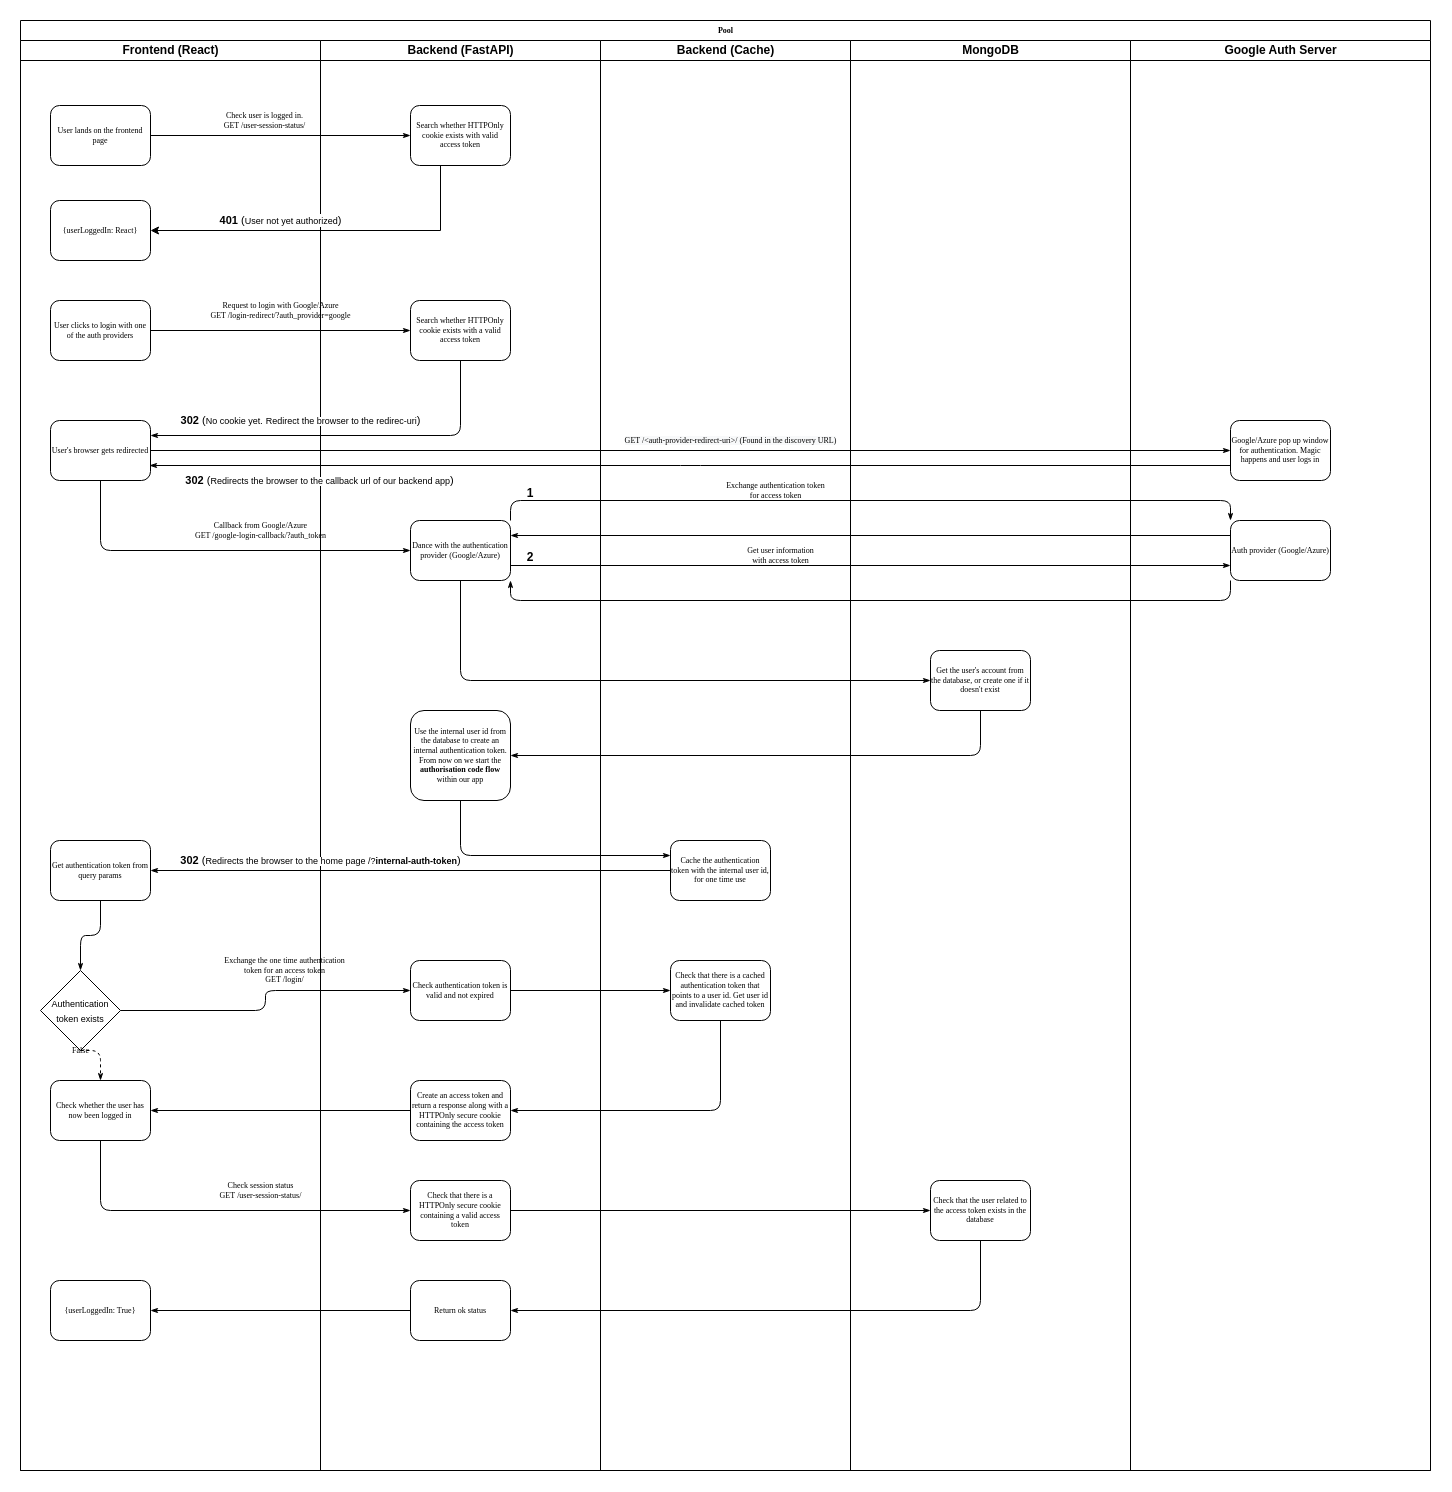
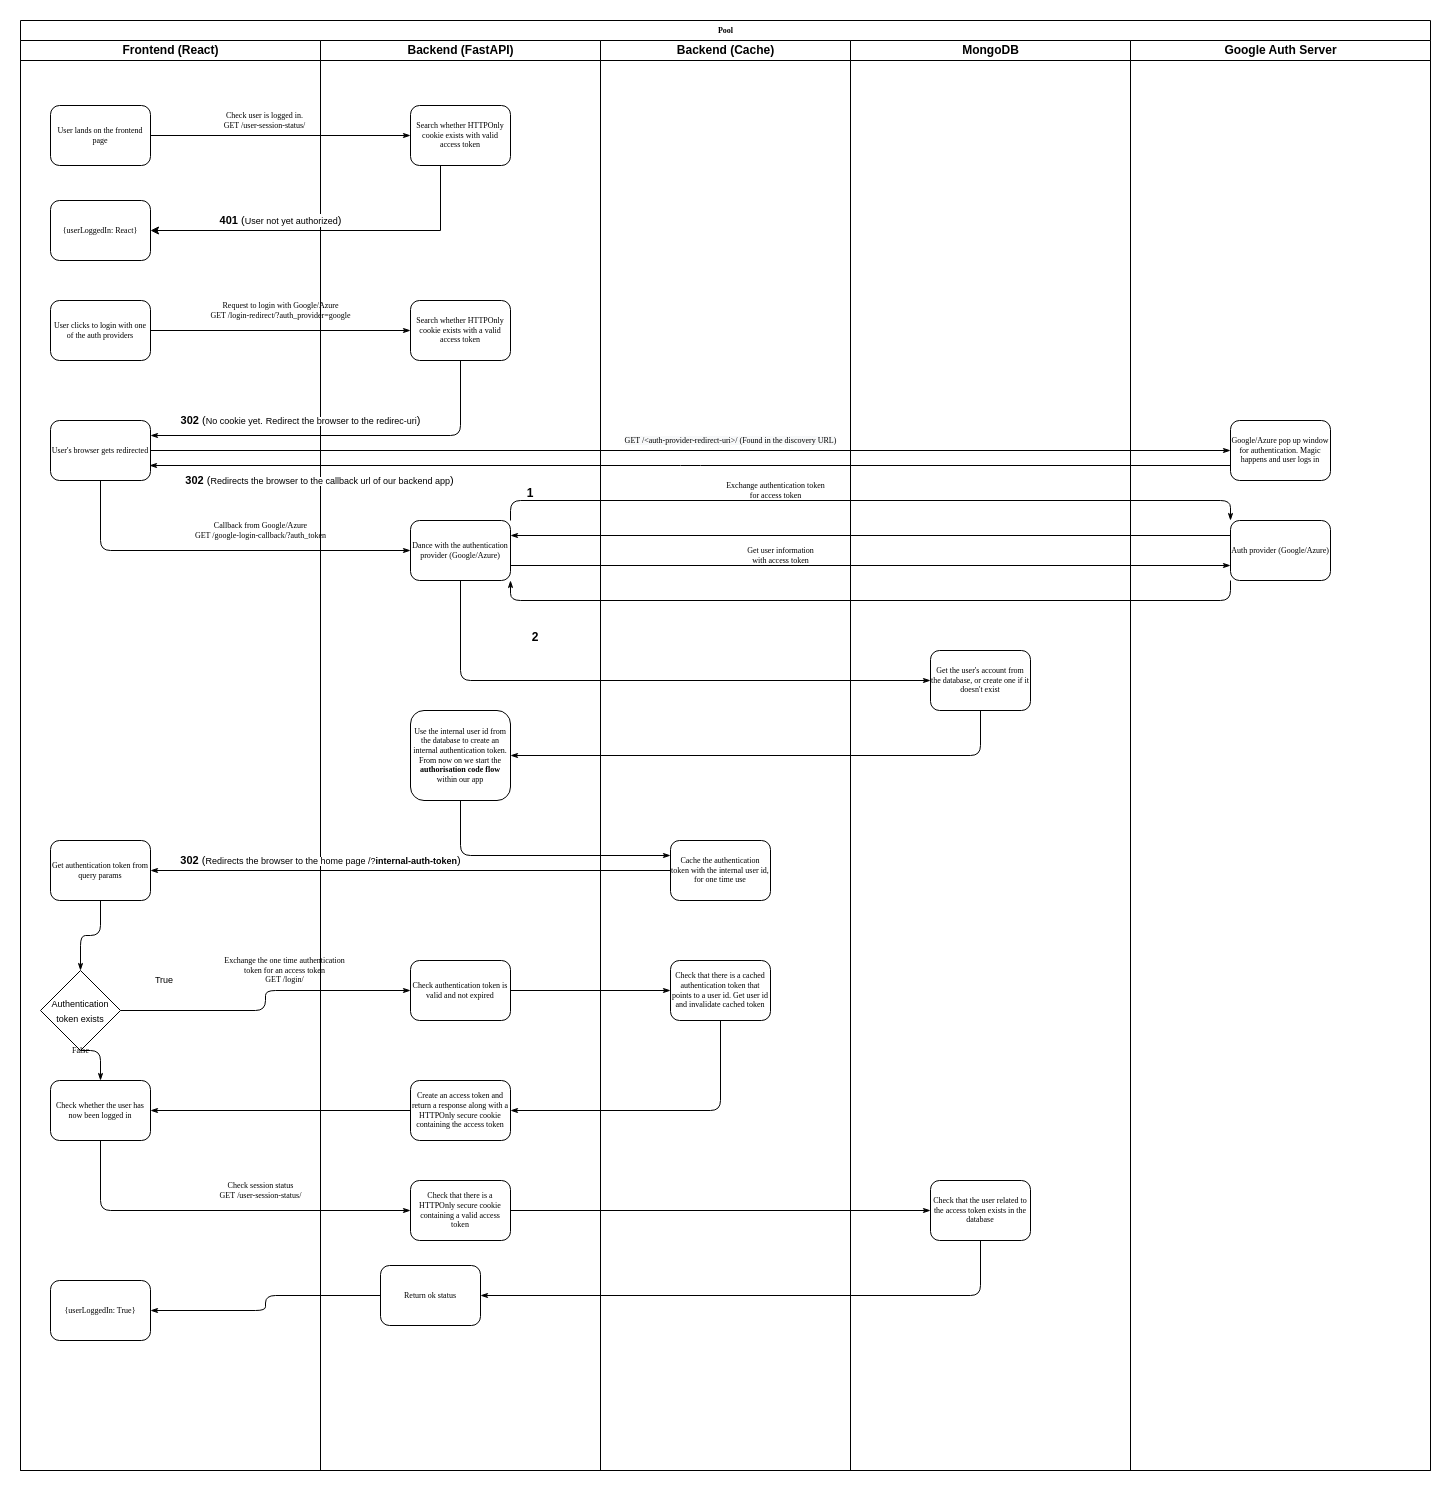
node "2": moved (531, 558) -> (536, 638)
node "True": added
edge "Authentication token exists" -> "Check whether the user has now been logged in": style dashed -> solid
node "Return ok status": moved (461, 1311) -> (431, 1296)
